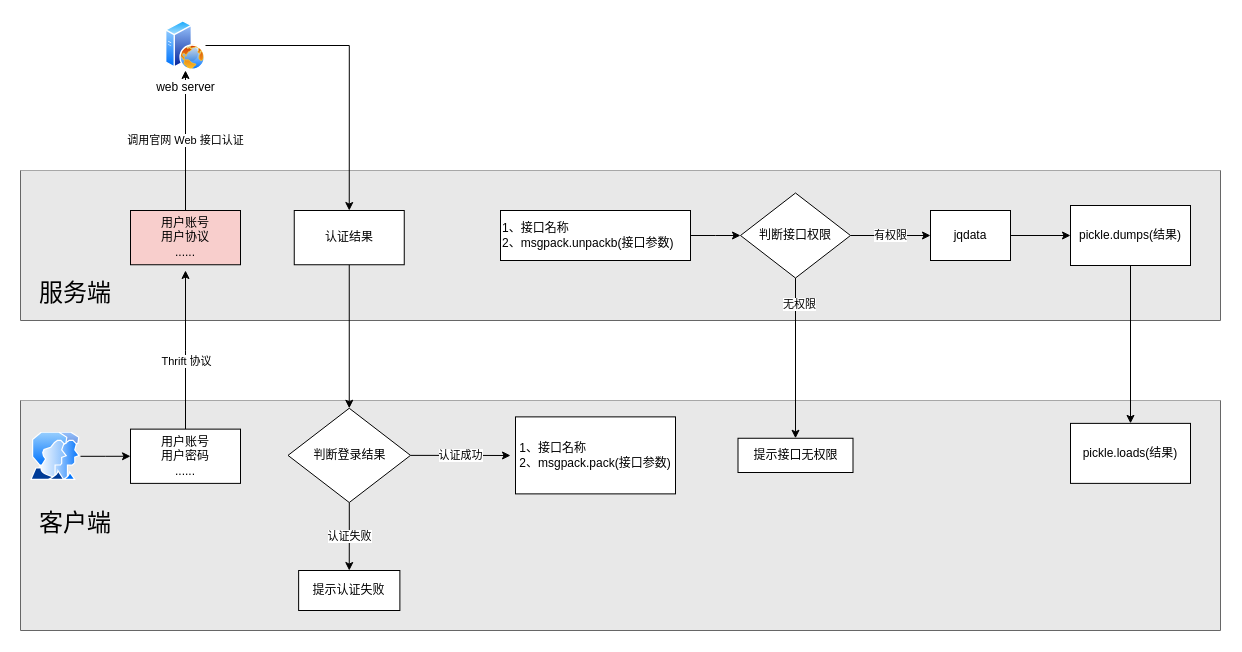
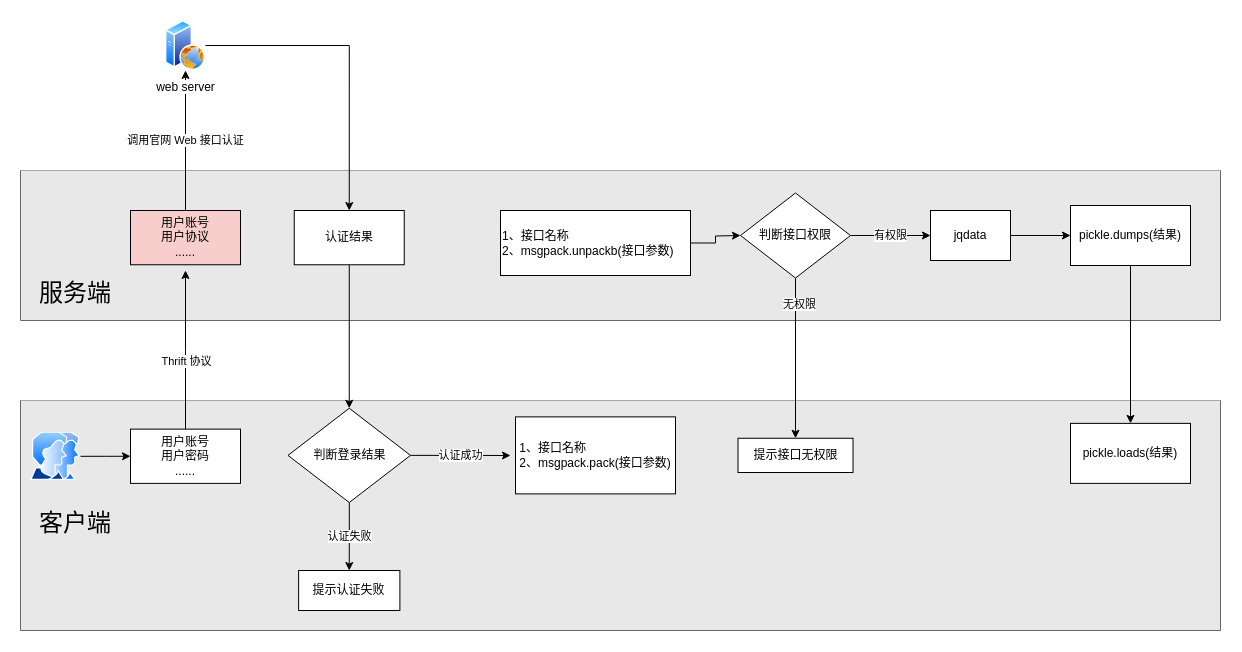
node "1、接口名称 2、msgpack.unpackb(接口参数)": size 190x50 -> 190x65
